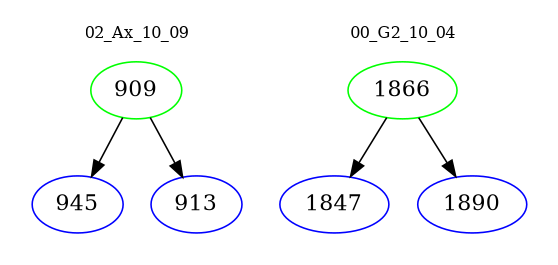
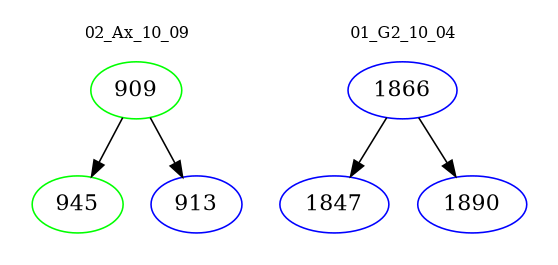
cluster "00_G2_10_04": label "00_G2_10_04" -> "01_G2_10_04"
node "1866": color green -> blue
node "945": color blue -> green
